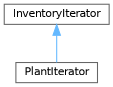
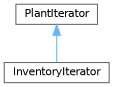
edge "PlantIterator" -> "InventoryIterator": reversed
